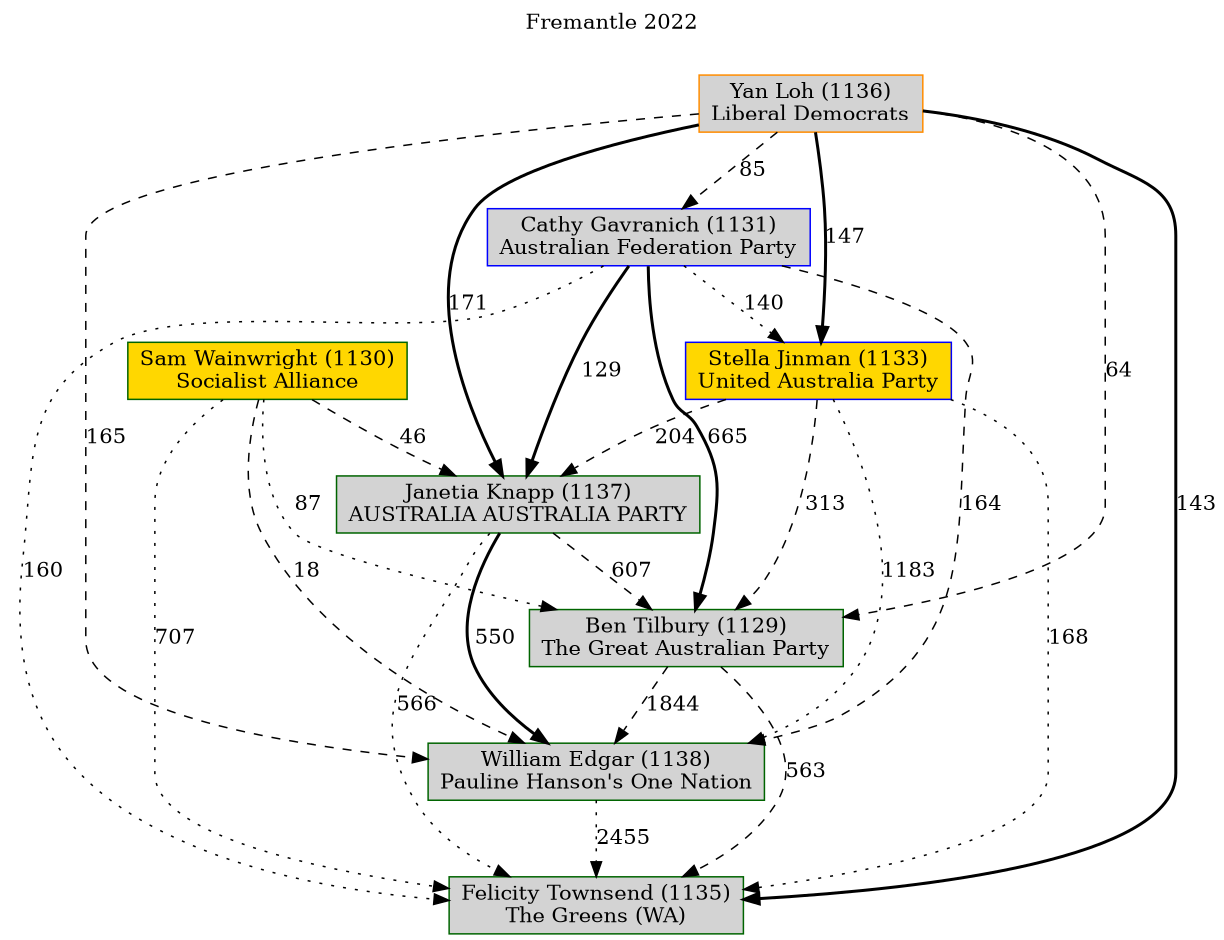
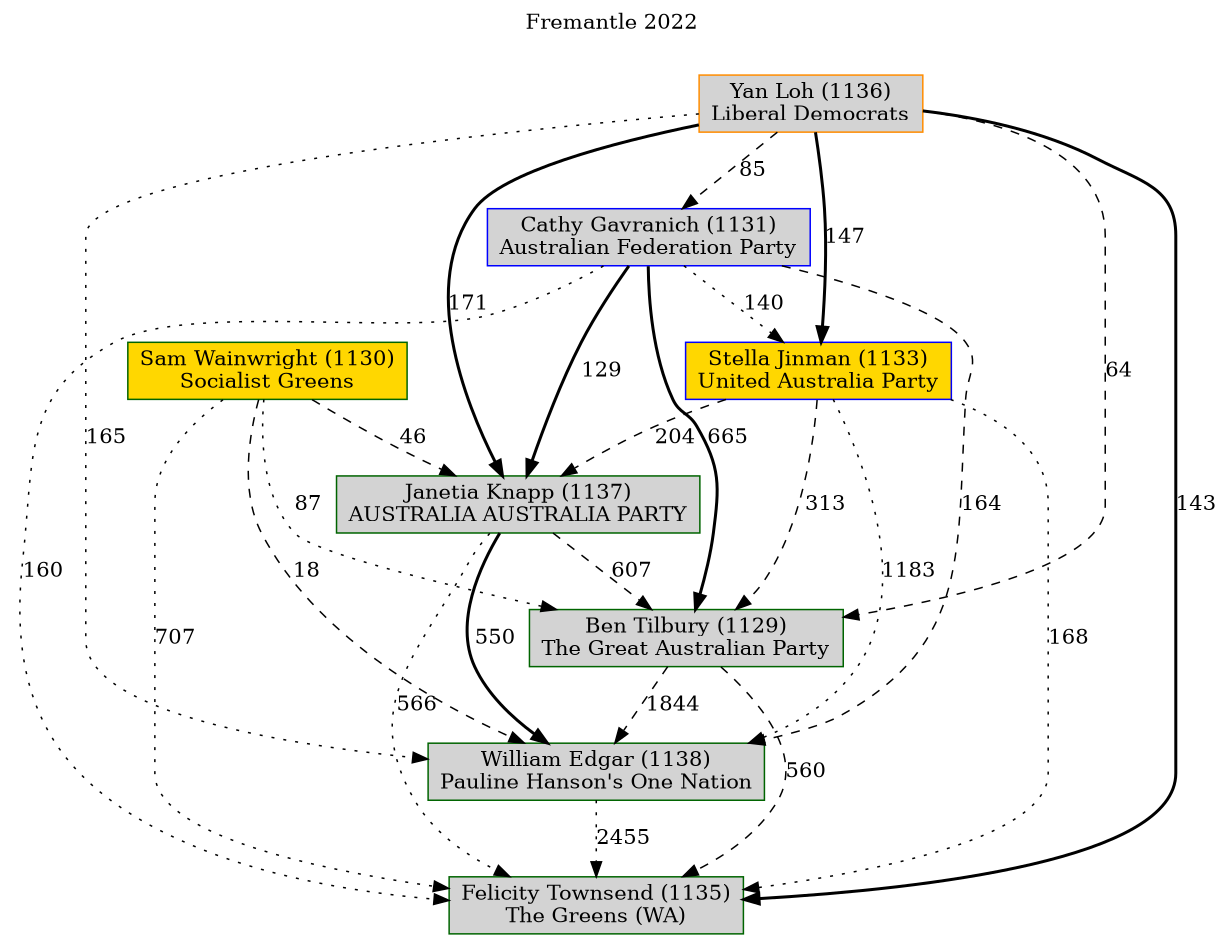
edge "Yan Loh (1136) Liberal Democrats" -> "William Edgar (1138) Pauline Hanson's One Nation": style dashed -> dotted
node "Sam Wainwright (1130) Socialist Alliance": label "Sam Wainwright (1130) Socialist Alliance" -> "Sam Wainwright (1130) Socialist Greens"
edge "Ben Tilbury (1129) The Great Australian Party" -> "Felicity Townsend (1135) The Greens (WA)": label "563" -> "560"
